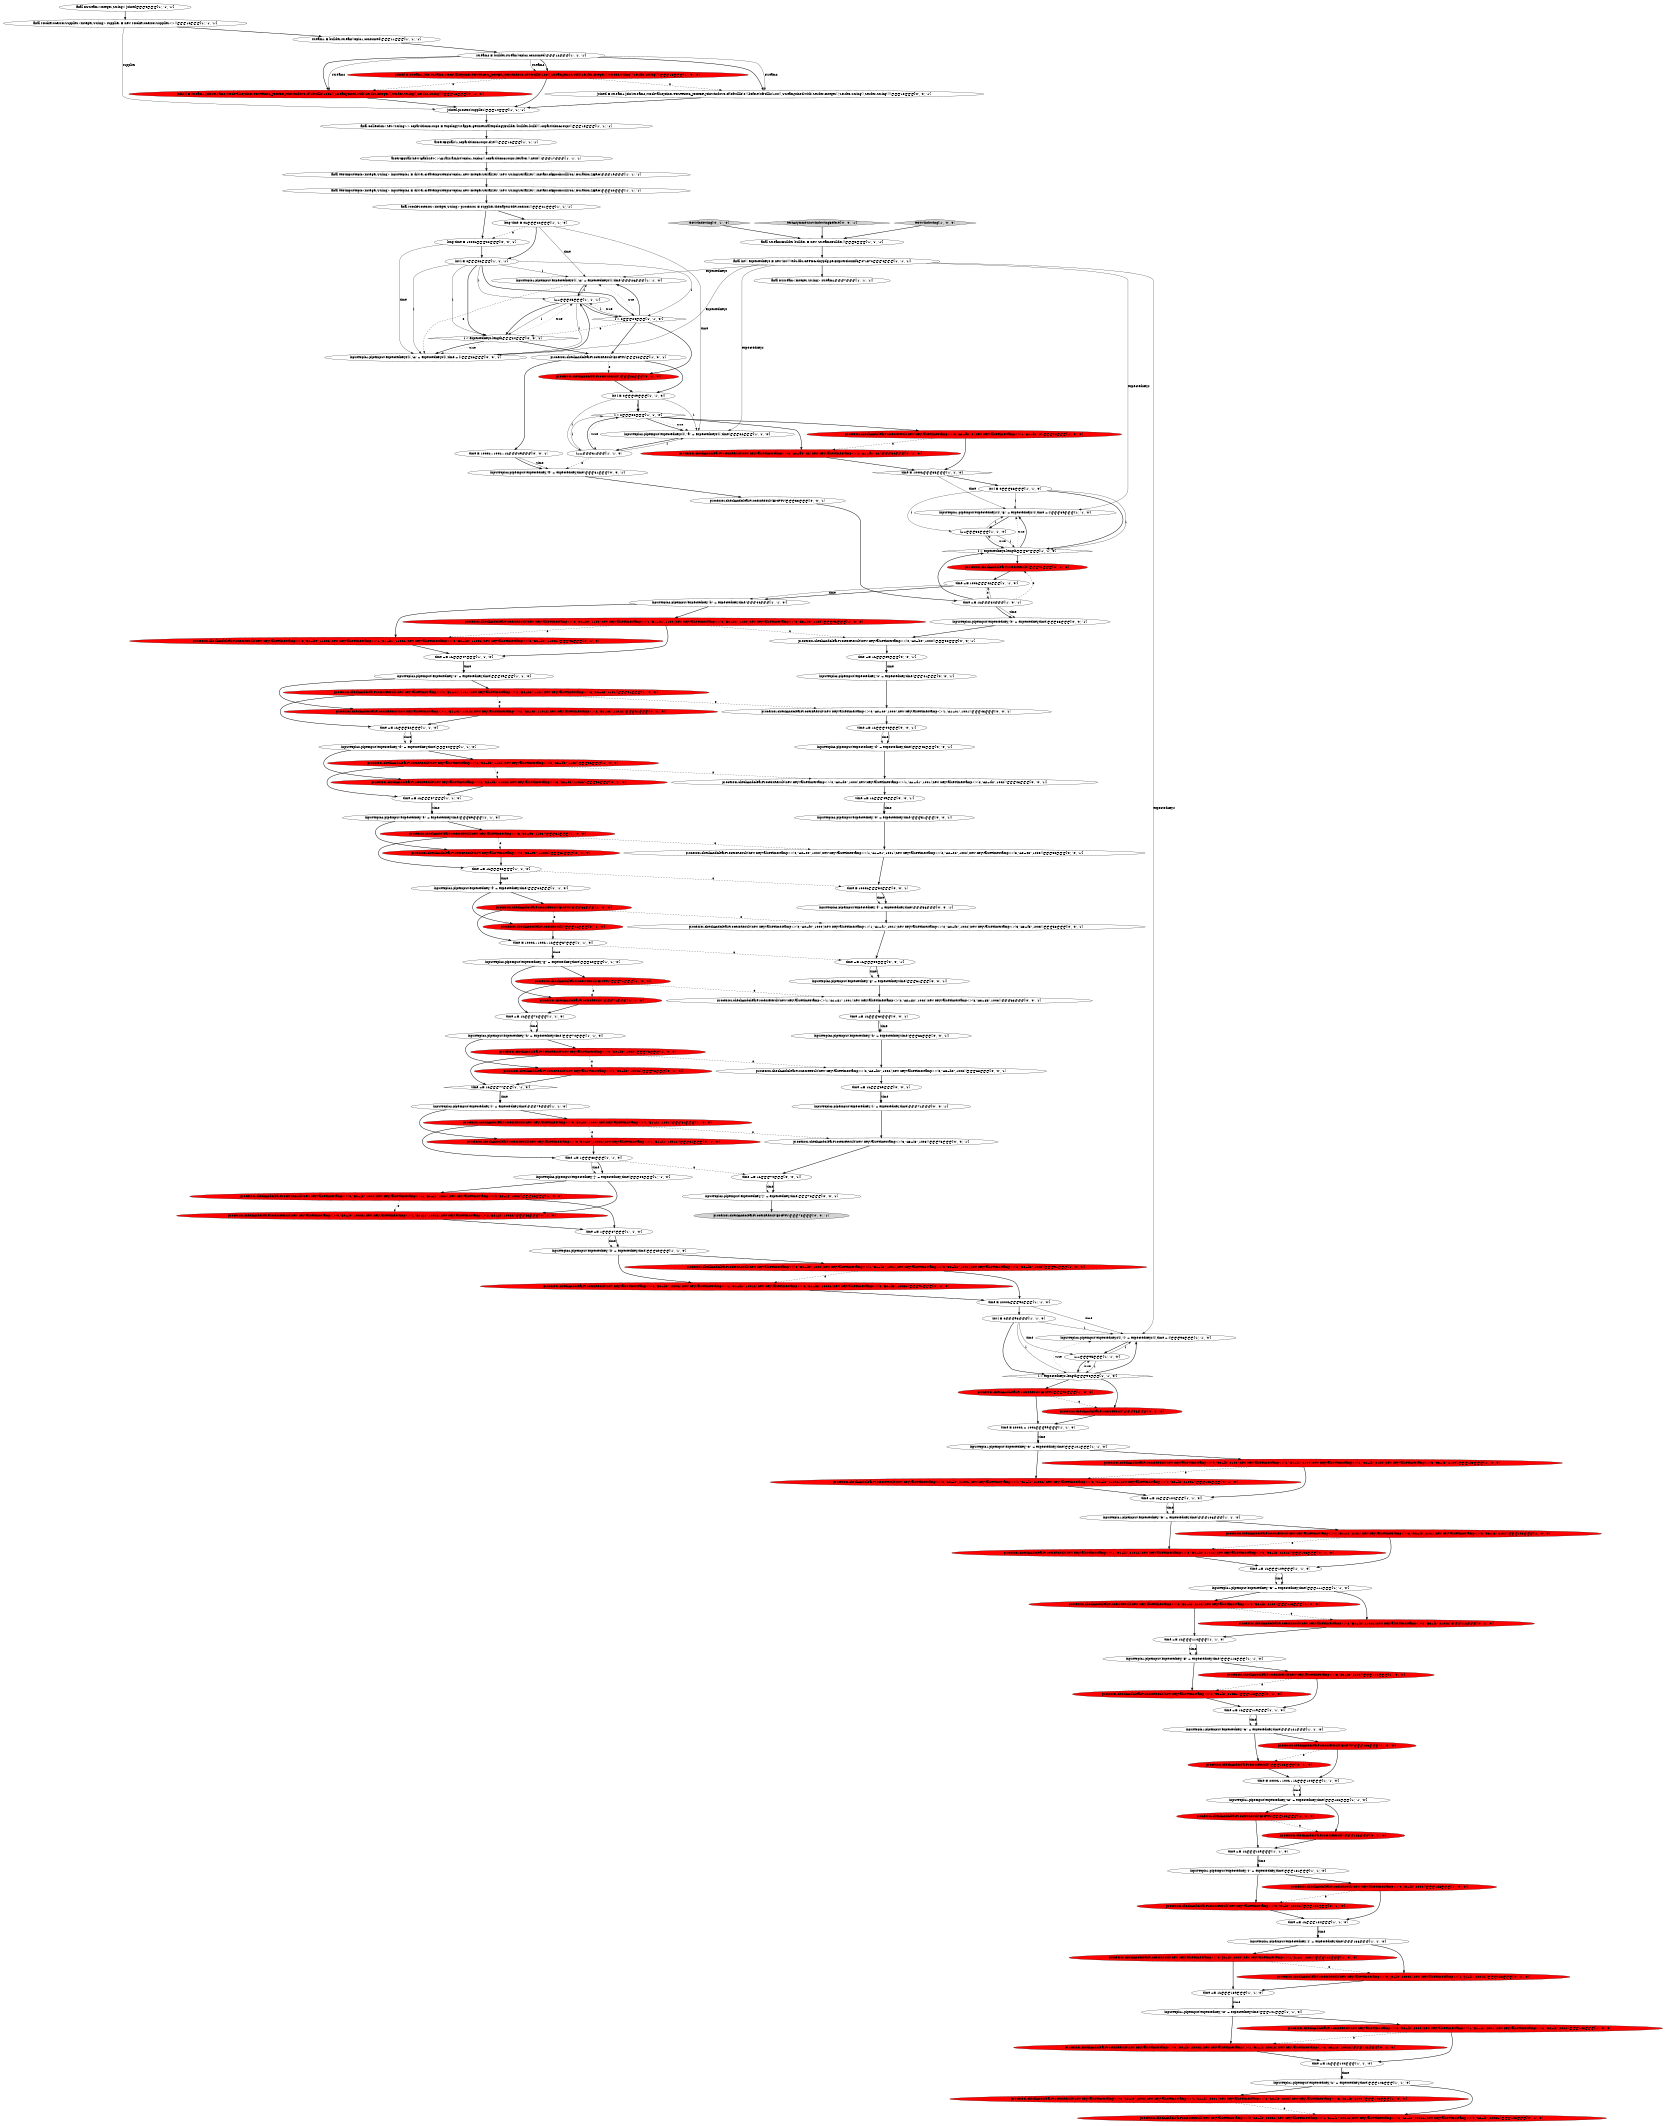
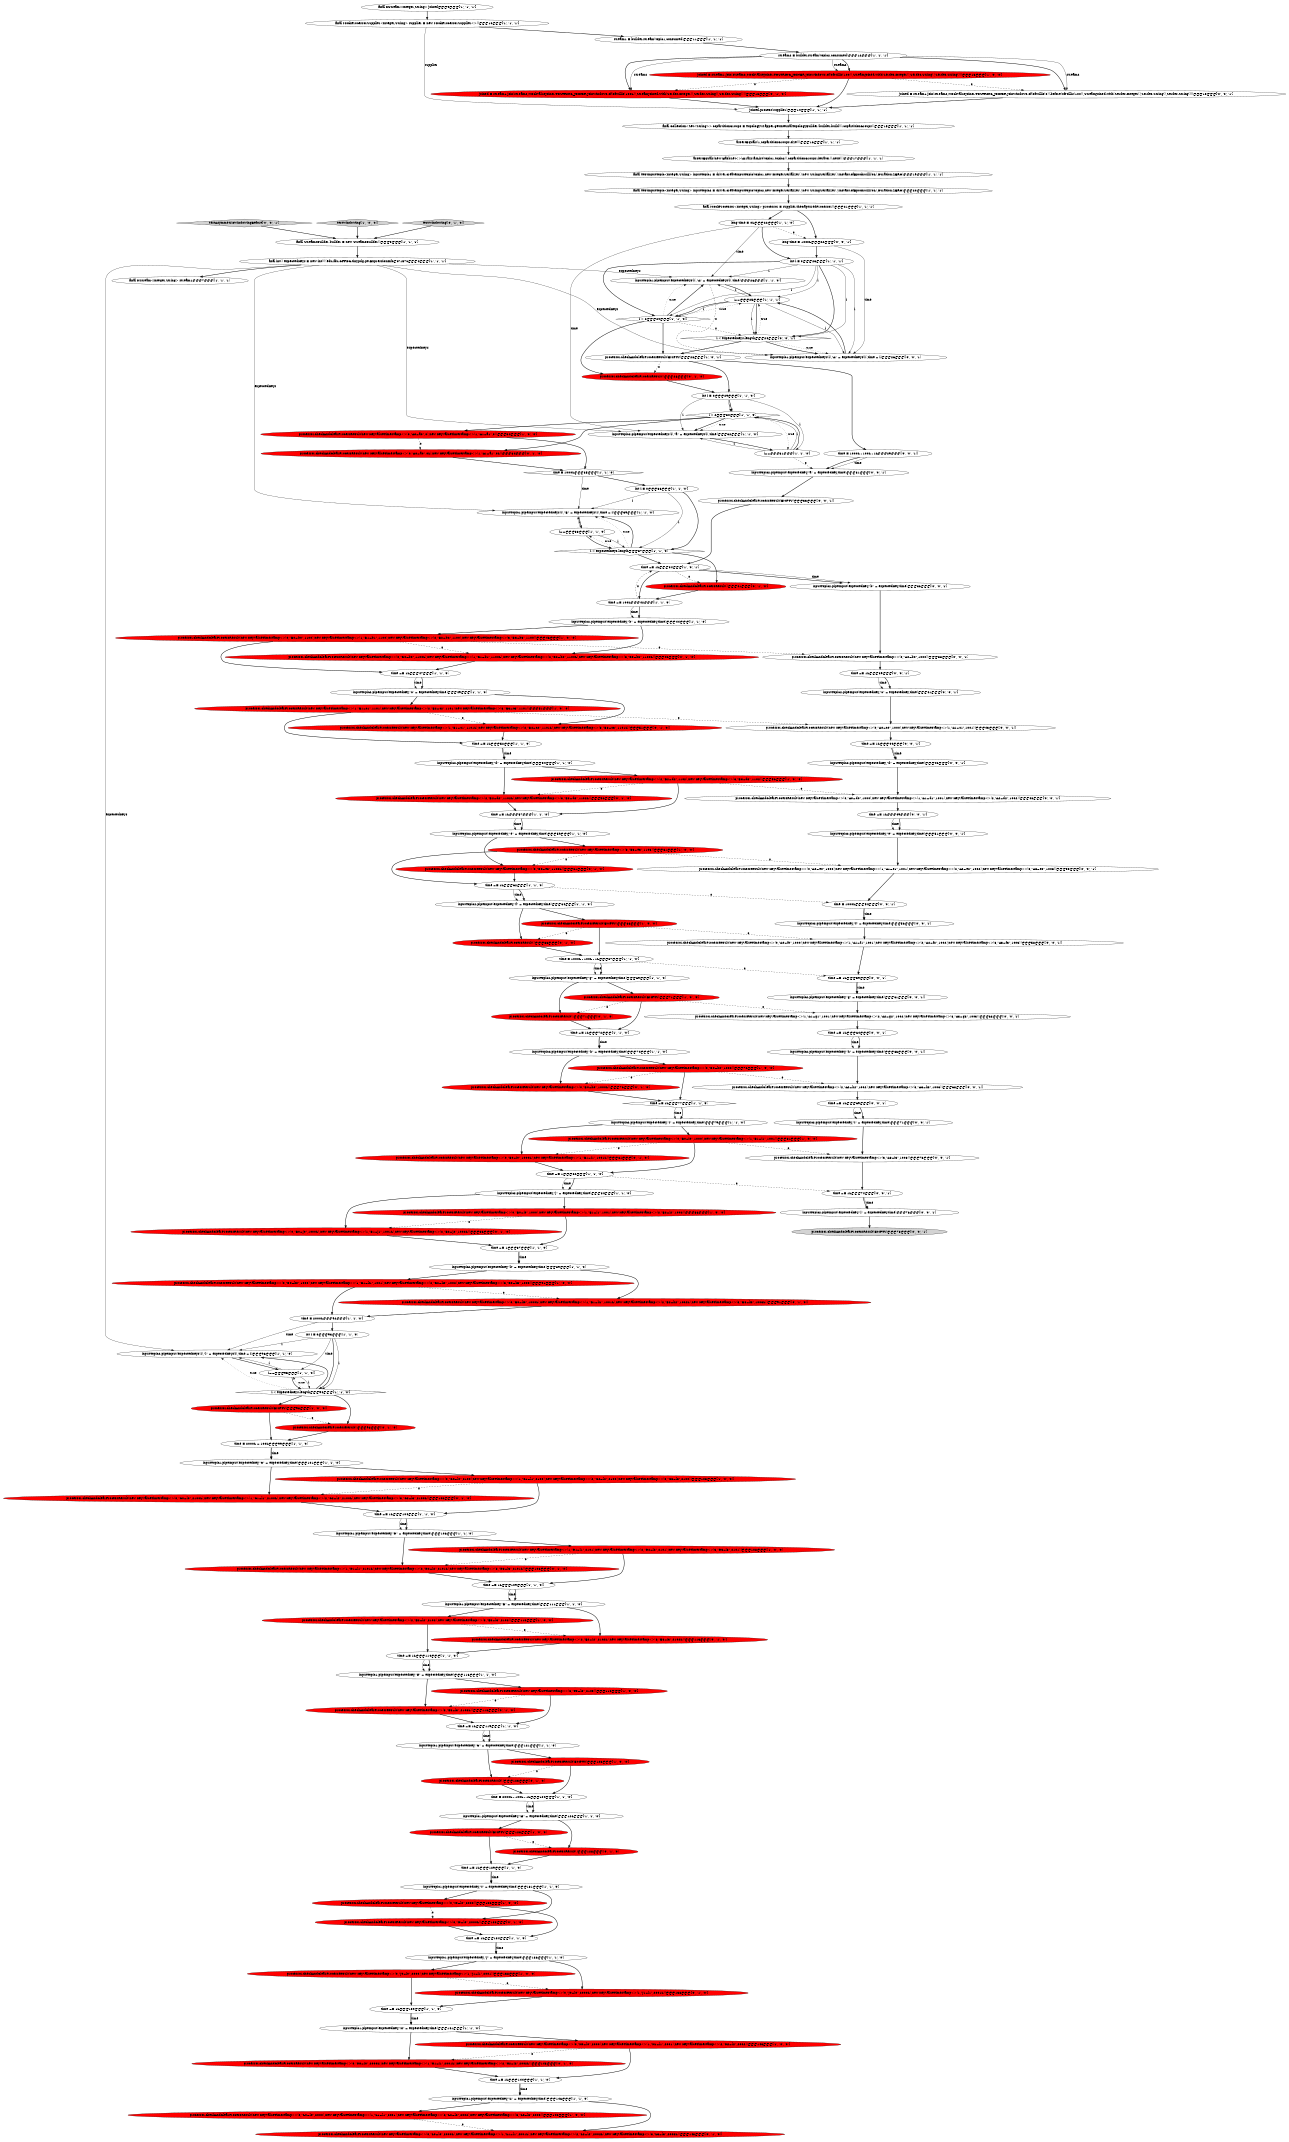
edge "int i = 0@@@36@@@['1', '1', '0']" -> "i++@@@38@@@['1', '1', '0']": removed, label "i"
edge "time += 1L@@@34@@@['1', '0', '1']" -> "i < expectedKeys.length@@@37@@@['1', '1', '0']": reversed
edge "time += 1L@@@34@@@['1', '0', '1']" -> "time += 100L@@@42@@@['1', '1', '0']": style solid -> bold
